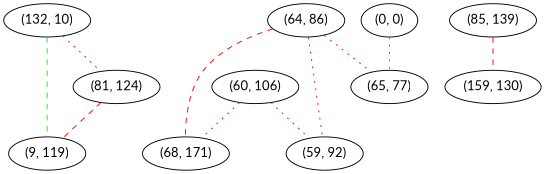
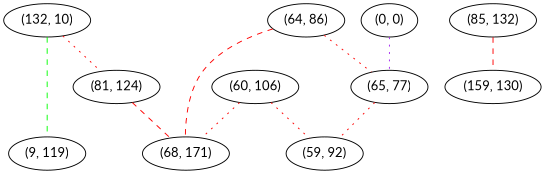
node "(85, 139)": label "(85, 139)" -> "(85, 132)"
edge "(64, 86)" -- "(59, 92)": now "(65, 77)" -- "(59, 92)"
edge "(81, 124)" -- "(9, 119)": now "(81, 124)" -- "(68, 171)"
